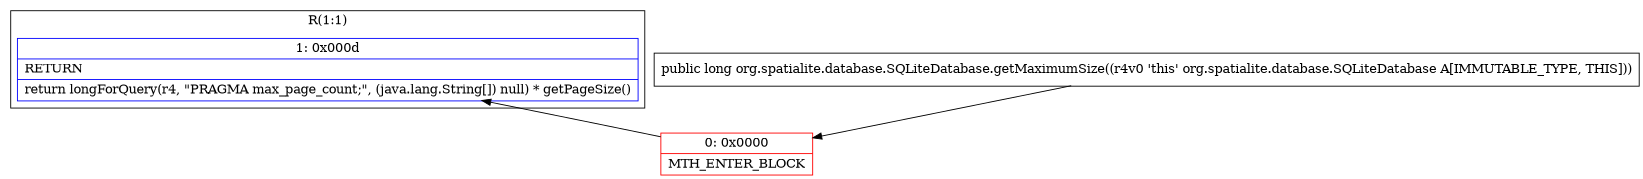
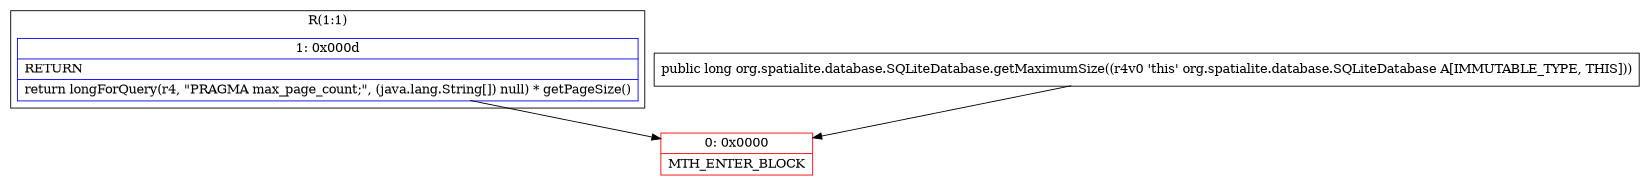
edge "0: 0x0000" -> "1: 0x000d": reversed
